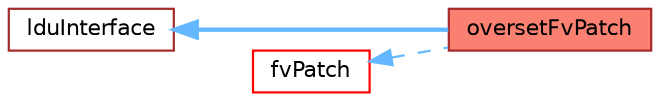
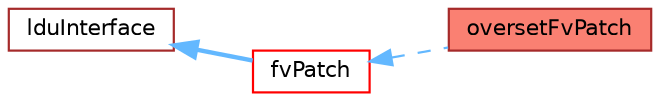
edge "oversetFvPatch" -> "lduInterface": now "fvPatch" -> "lduInterface"
